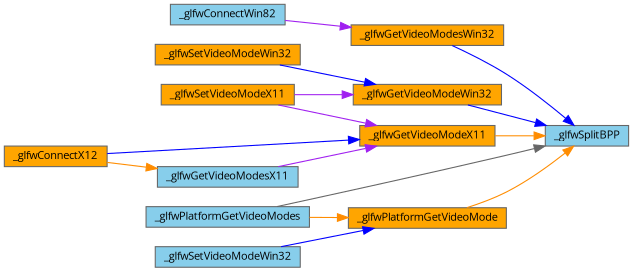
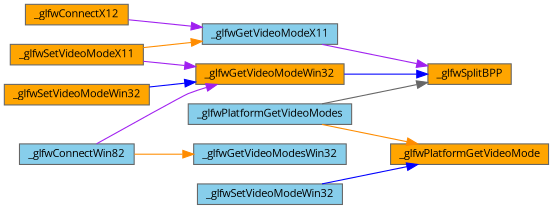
edge "_glfwConnectWin82" -> "_glfwGetVideoModesWin32": color purple -> darkorange
node "_glfwGetVideoModesWin32": fillcolor orange -> skyblue
edge "_glfwGetVideoModesWin32" -> "_glfwSplitBPP": removed
edge "_glfwConnectWin82" -> "_glfwGetVideoModeWin32": added
edge "_glfwSetVideoModeX11" -> "_glfwGetVideoModeX11": color purple -> darkorange
node "_glfwGetVideoModeX11": fillcolor orange -> skyblue
edge "_glfwGetVideoModeX11" -> "_glfwSplitBPP": color darkorange -> purple
node "_glfwSplitBPP": fillcolor skyblue -> orange
edge "_glfwConnectX12" -> "_glfwGetVideoModeX11": color blue -> purple
node "_glfwGetVideoModesX11": removed
edge "_glfwPlatformGetVideoMode" -> "_glfwSplitBPP": removed
